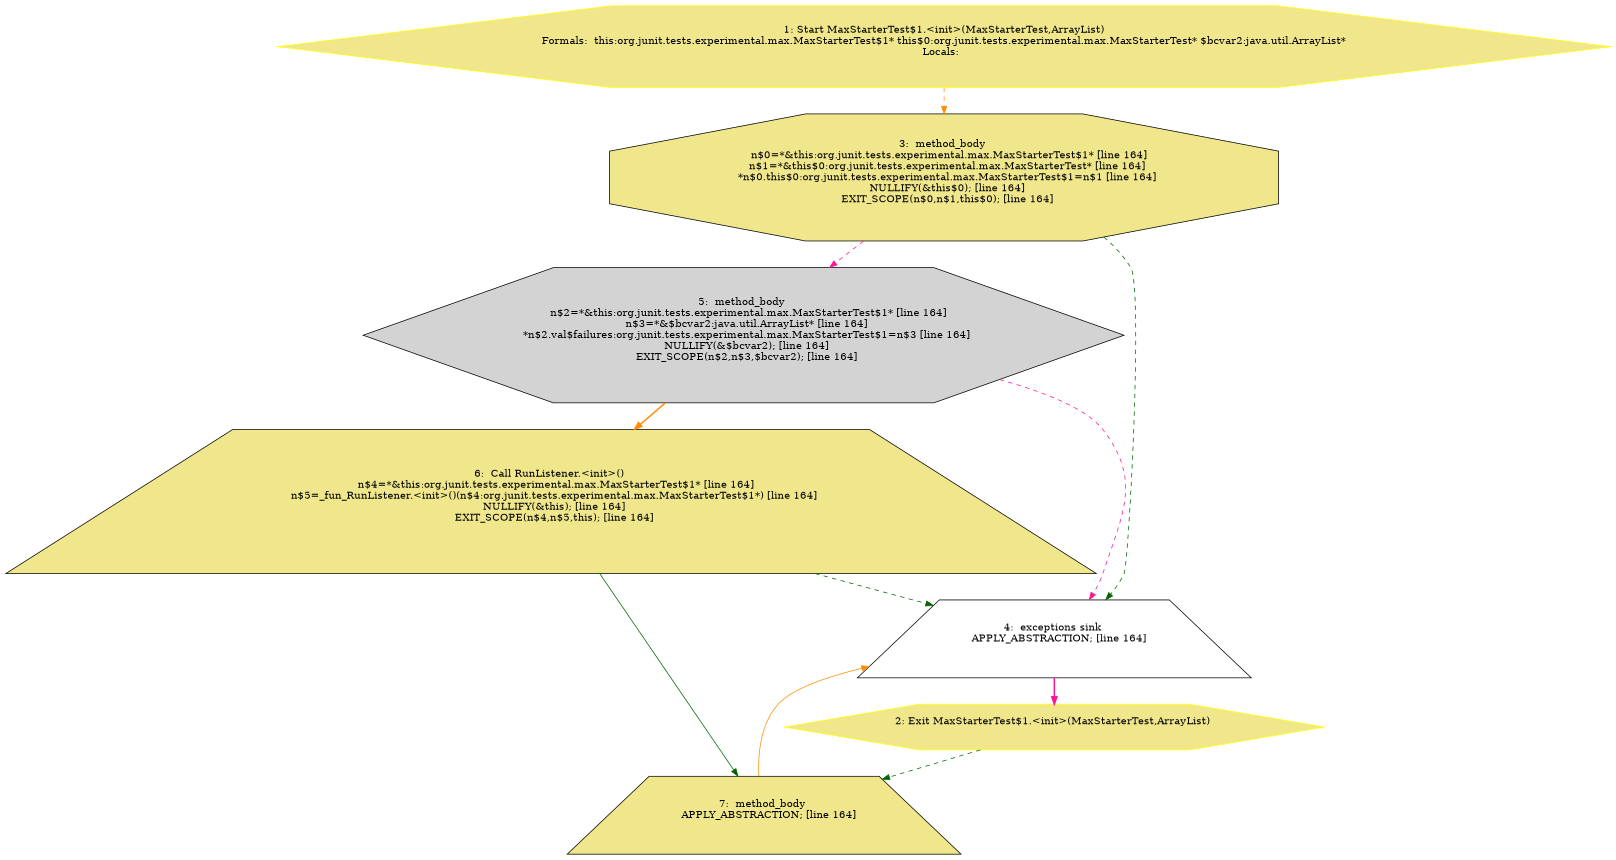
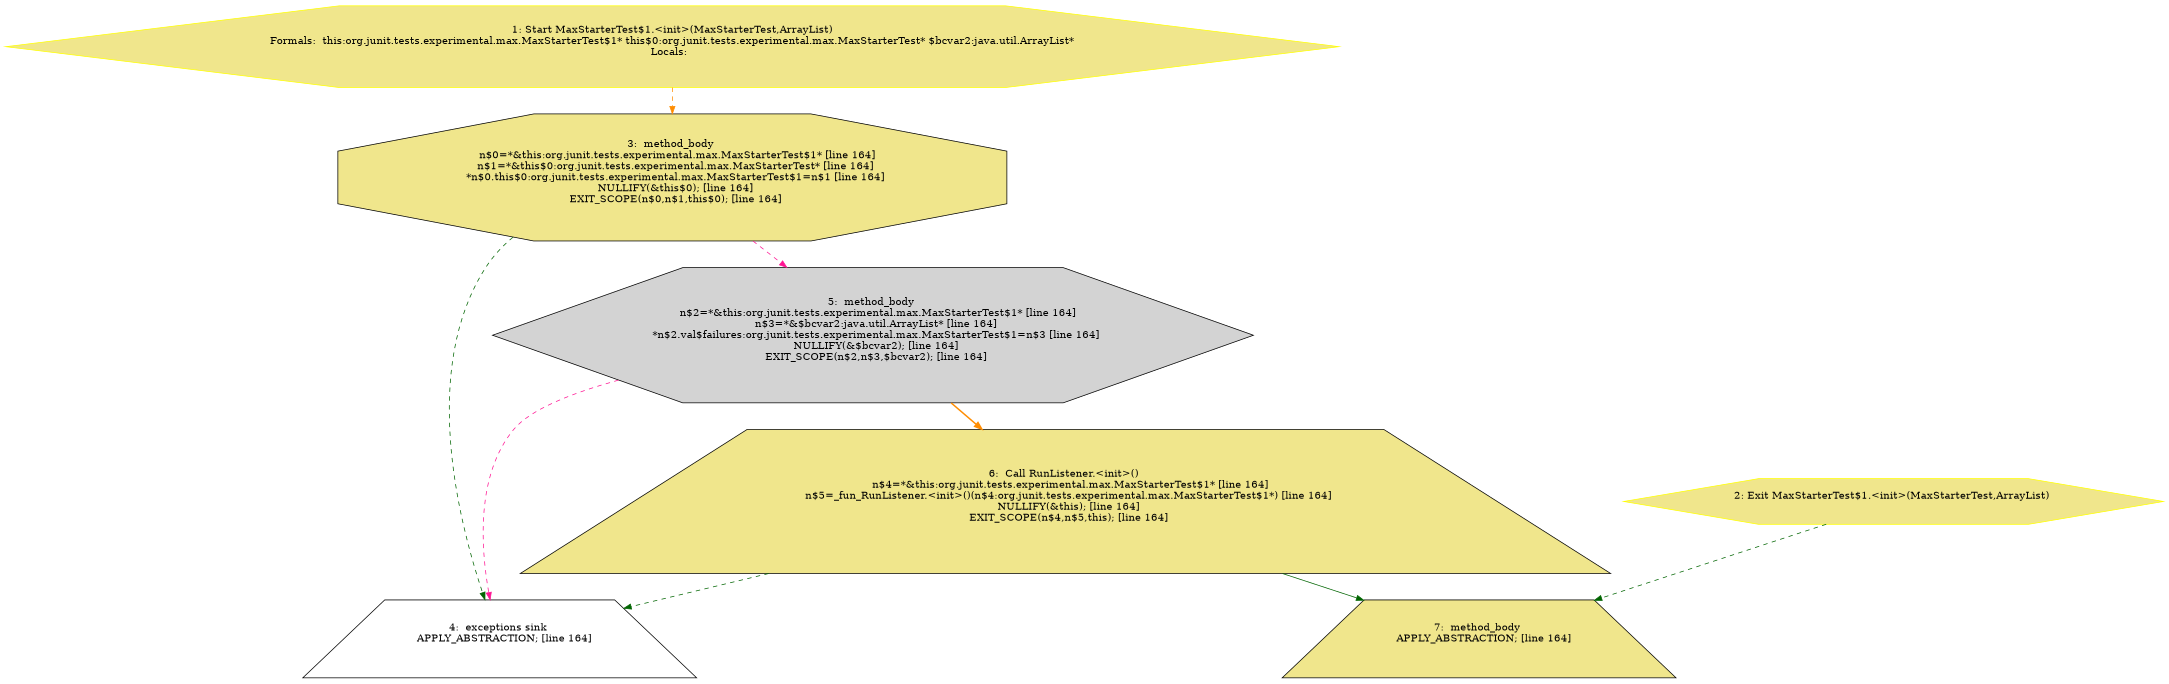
edge "4:  exceptions sink APPLY_ABSTRACTION; [line 164]" -> "2: Exit MaxStarterTest$1.<init>(MaxStarterTest,ArrayList)": removed
edge "7:  method_body APPLY_ABSTRACTION; [line 164]" -> "4:  exceptions sink APPLY_ABSTRACTION; [line 164]": removed
